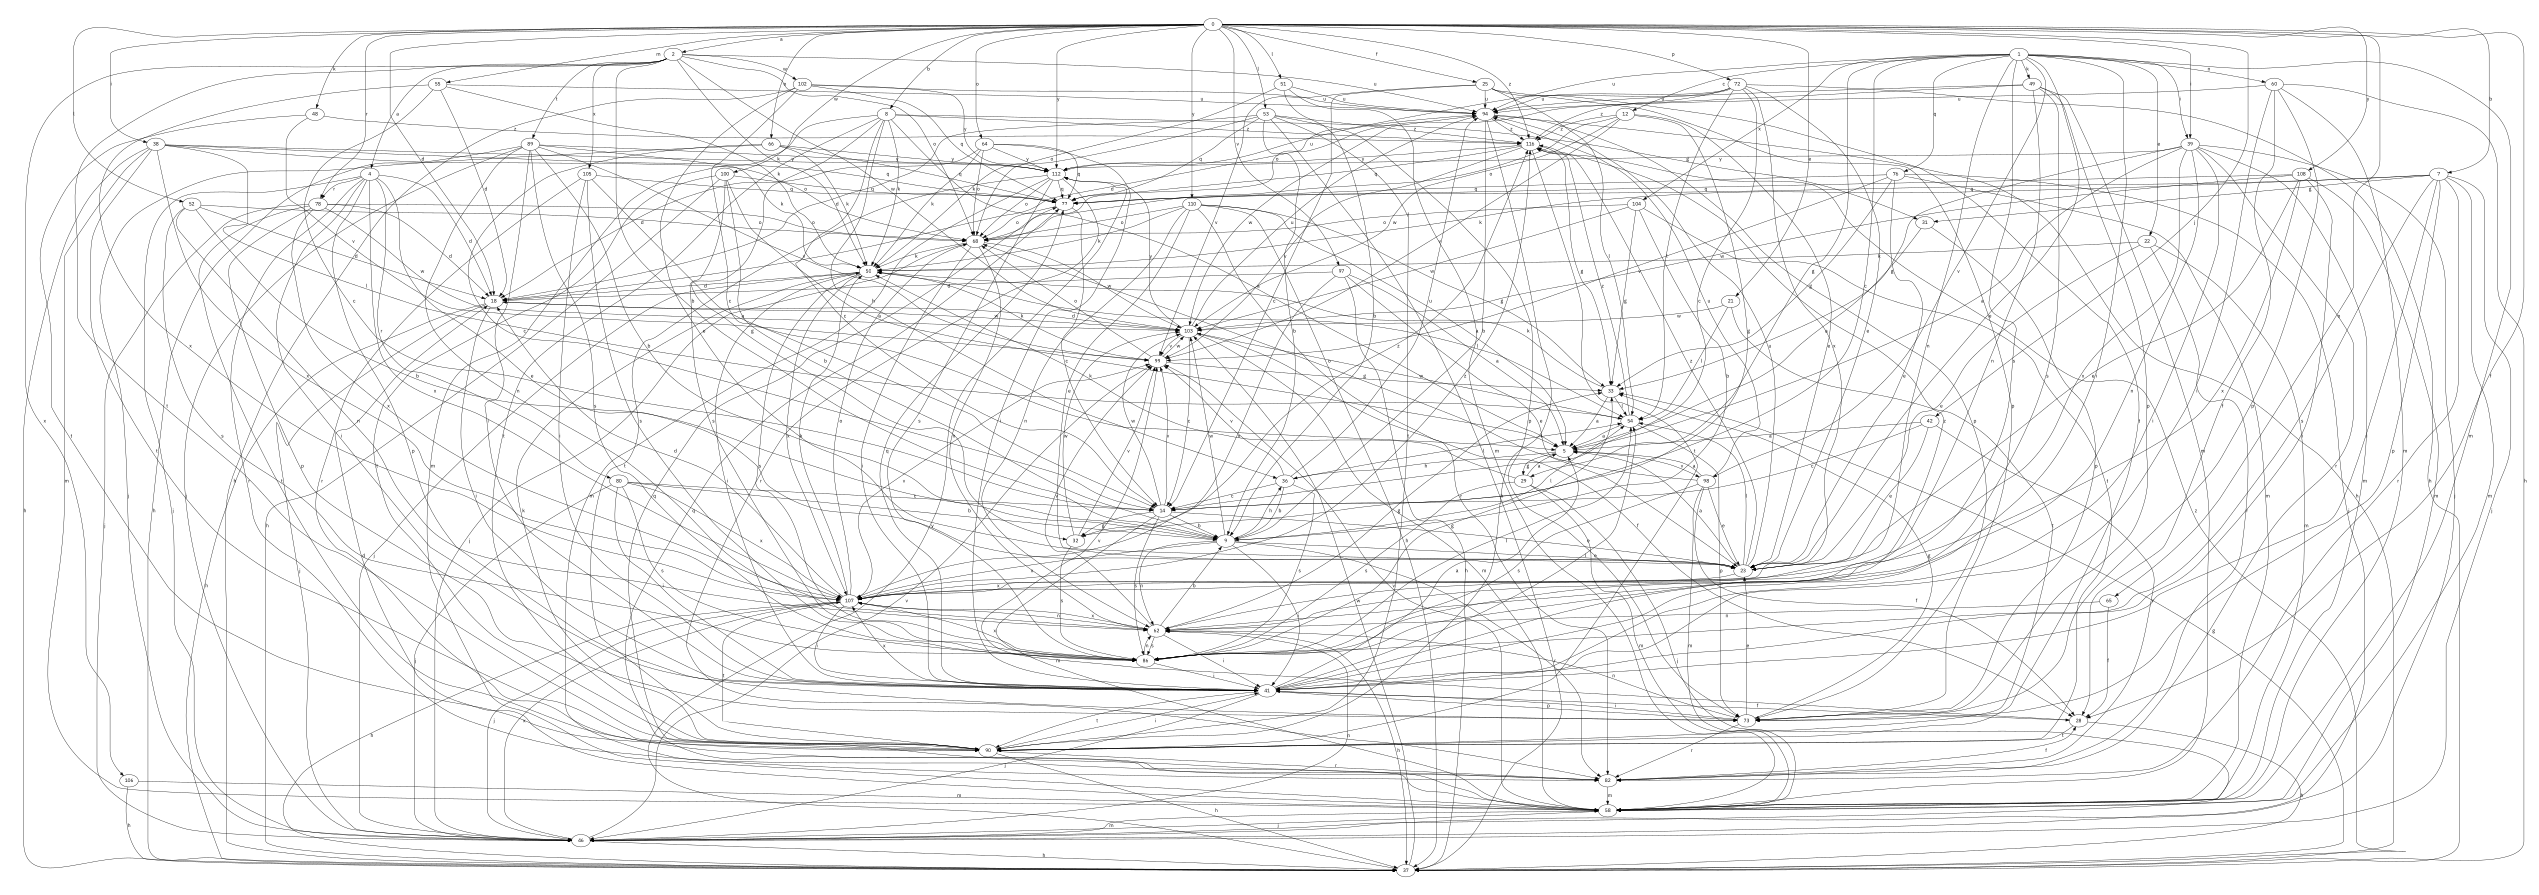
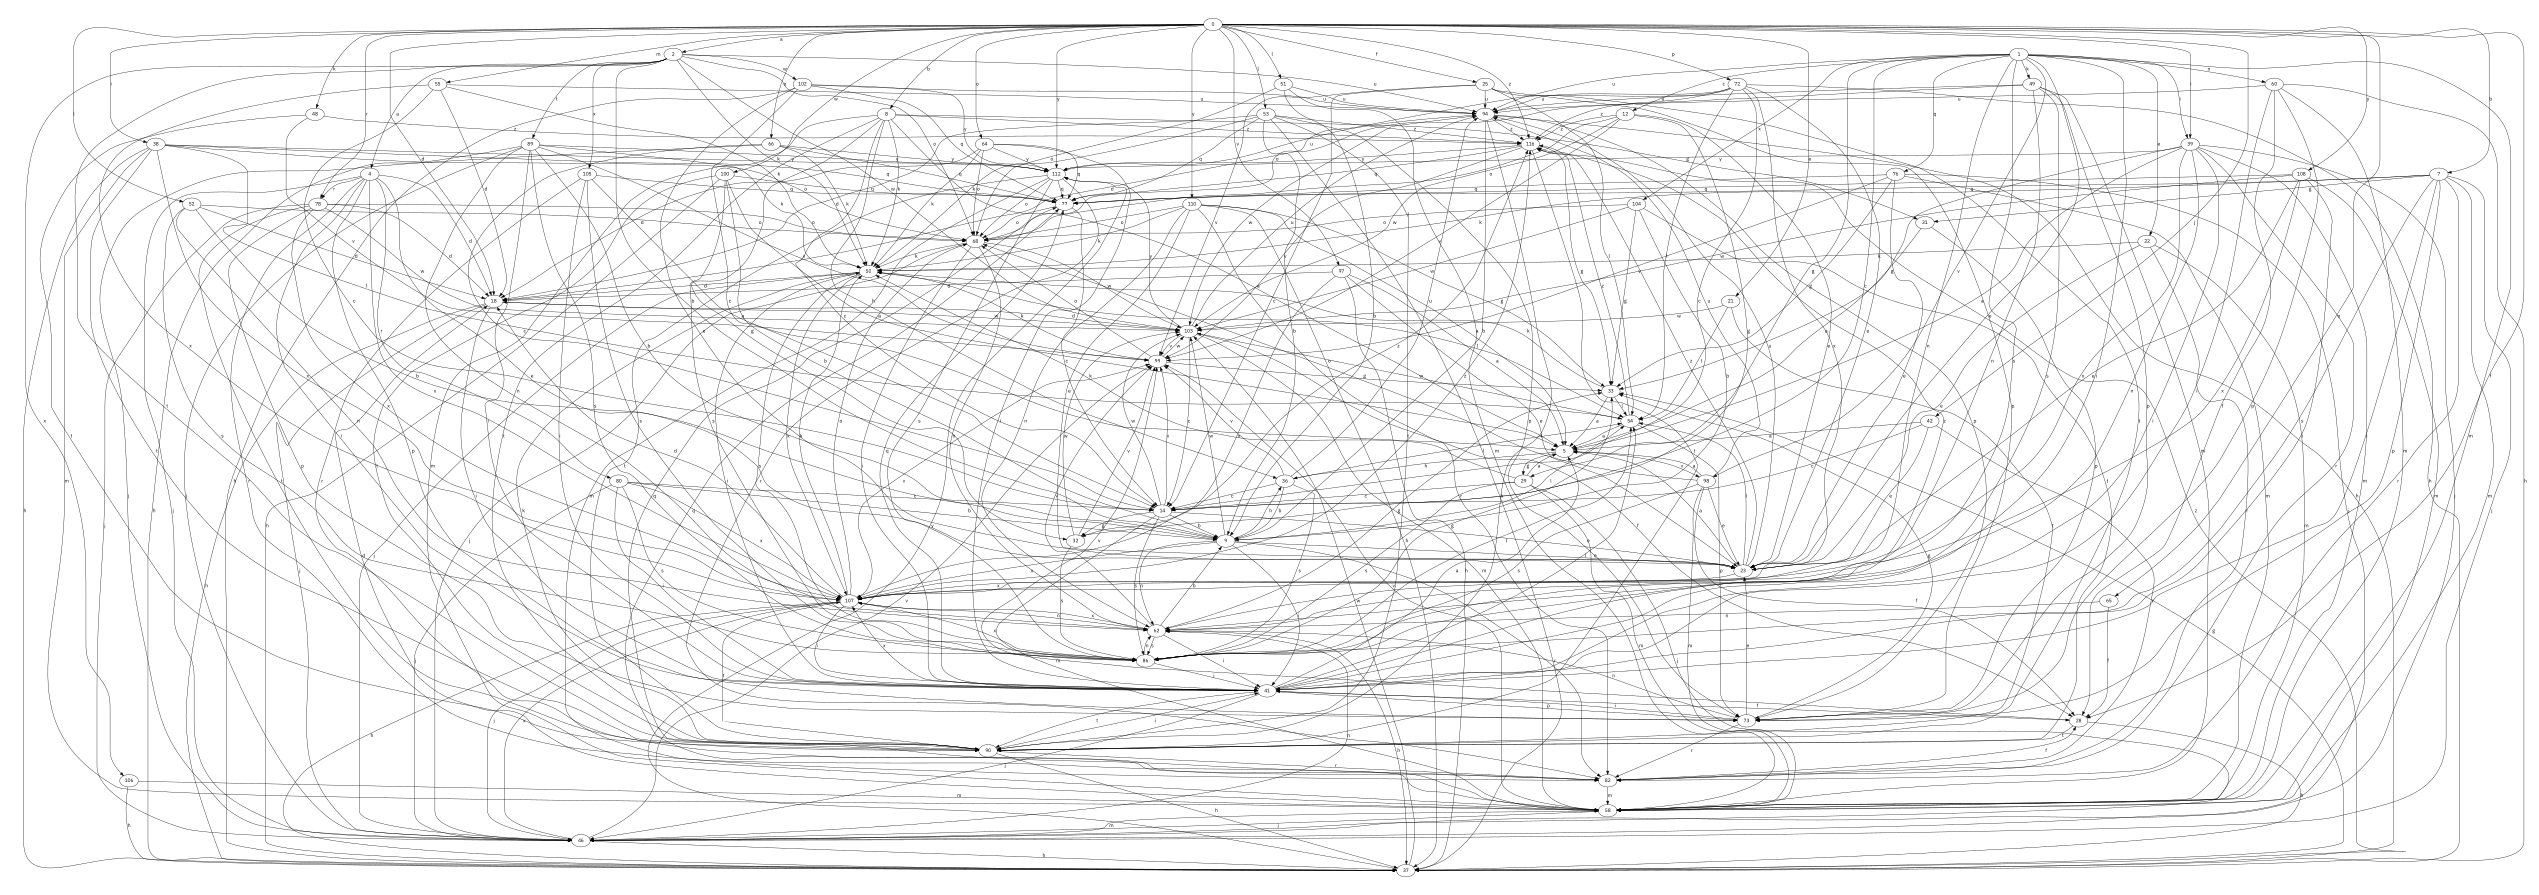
edge "29" -> "14": added, label "c"
